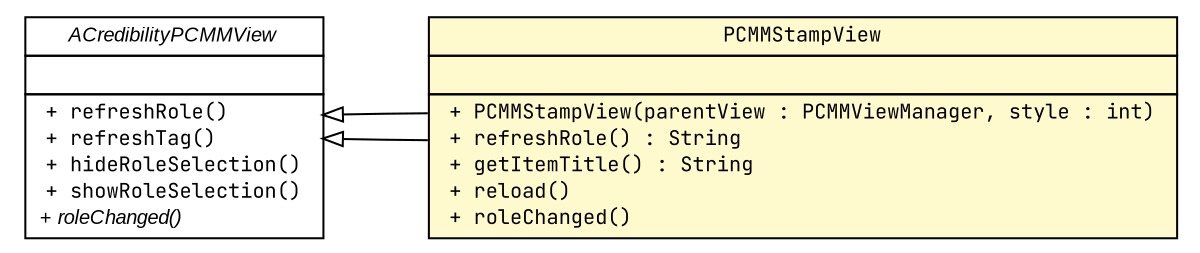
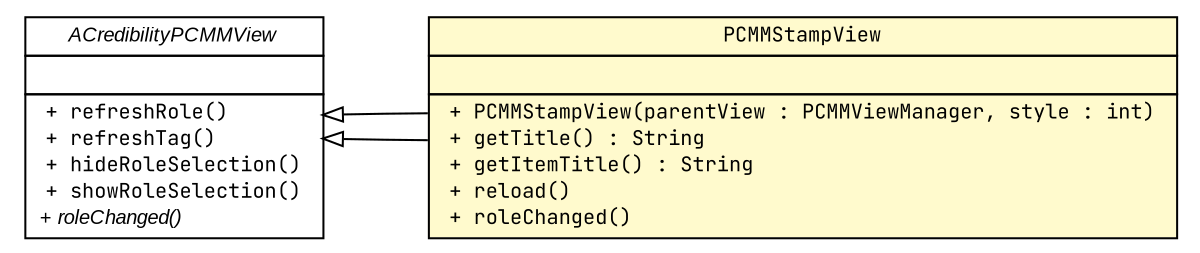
node "PCMMStampView": text "+ refreshRole() : String" -> "+ getTitle() : String"
